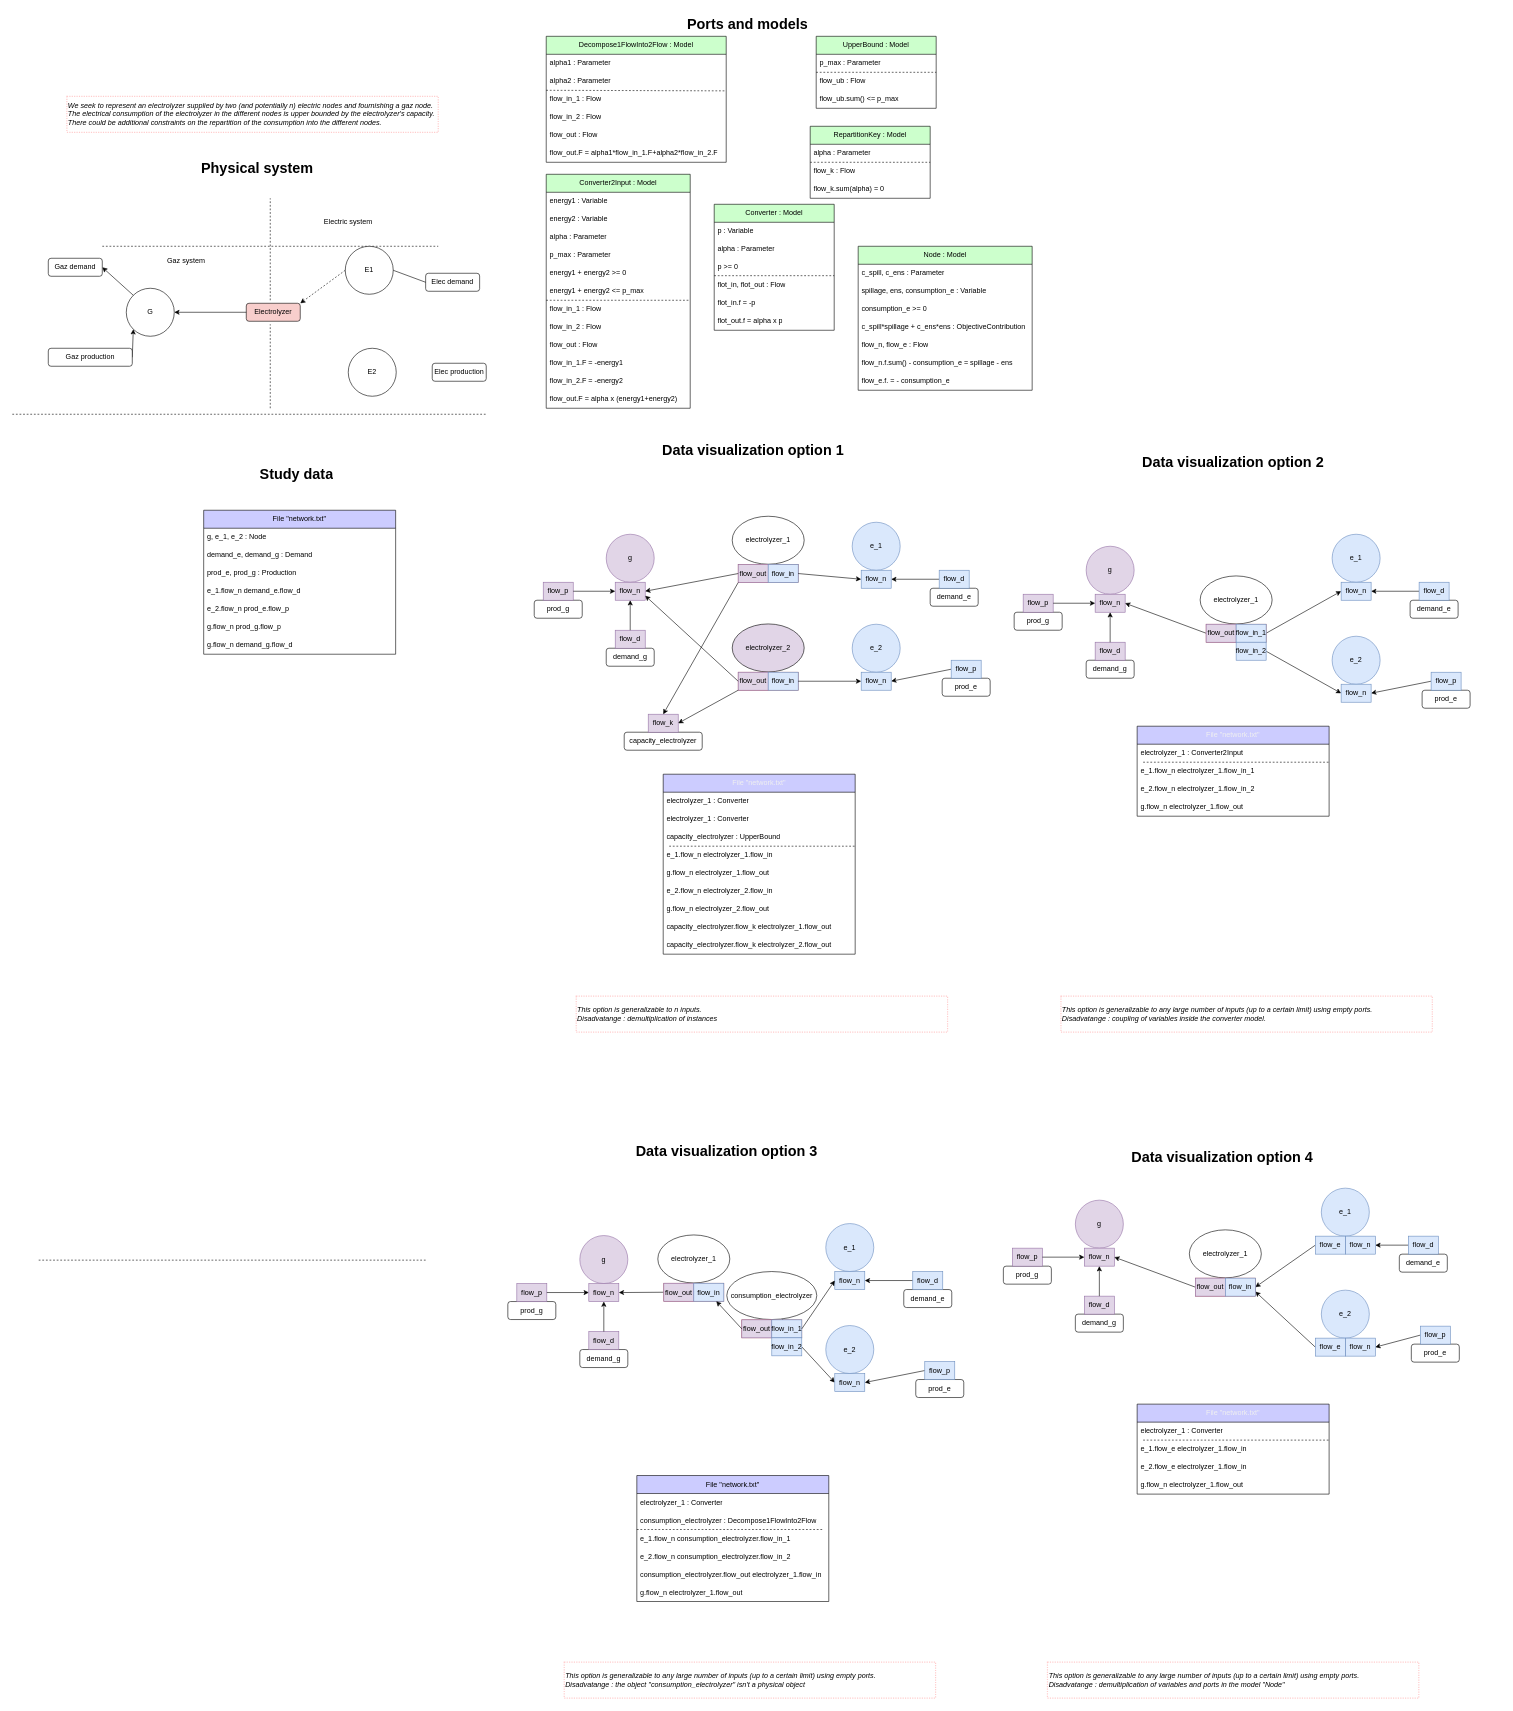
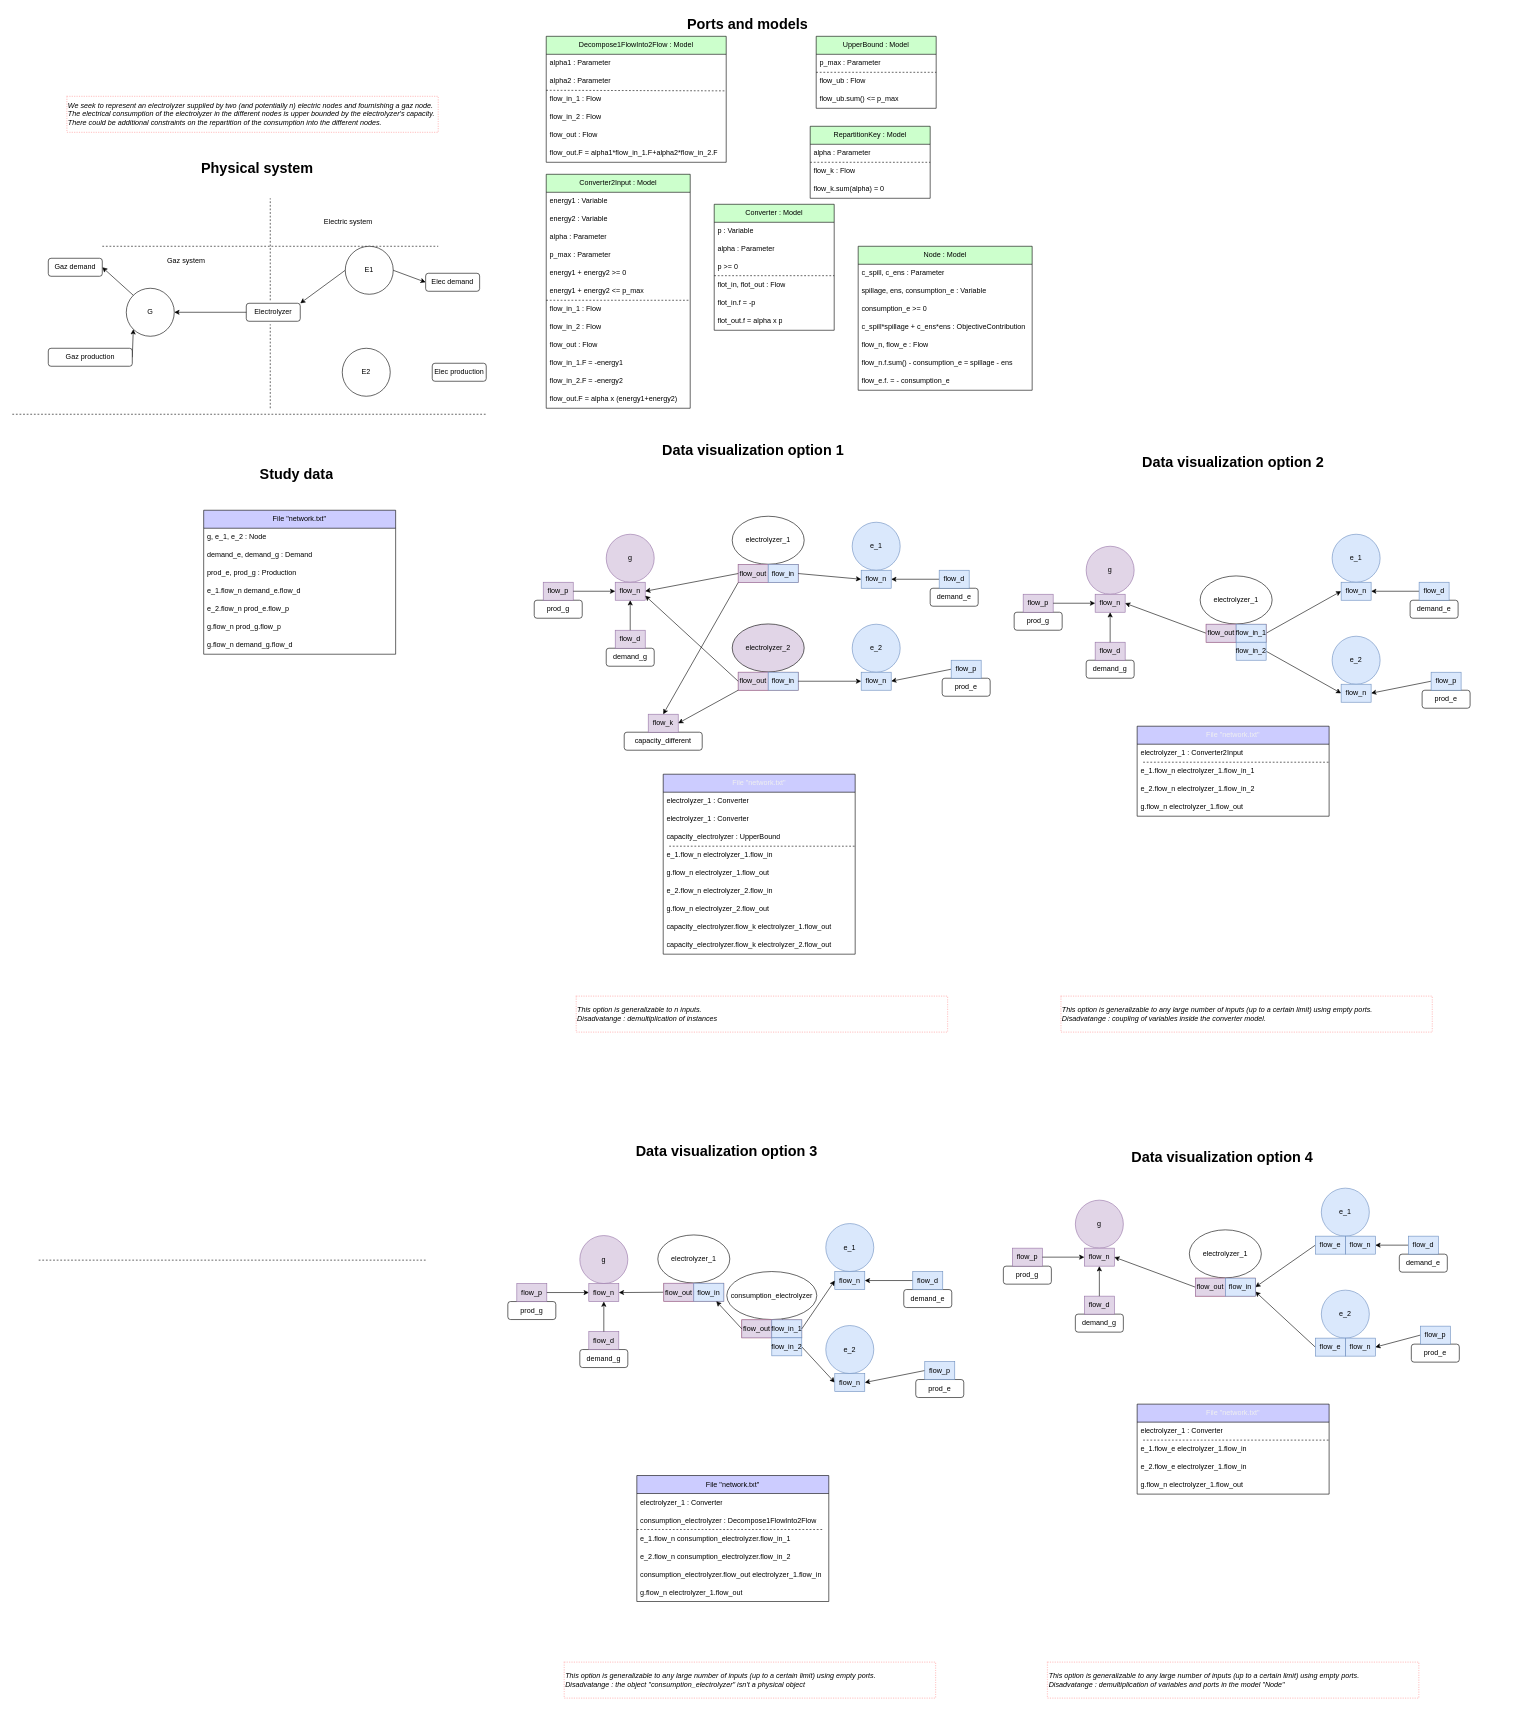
edge "E1" -- "Elec demand": arrowhead none -> classic
edge "E1" -> "Electrolyzer": style dashed -> solid
node "Electrolyzer": fillcolor #f8cecc -> #ffffff
node "E2": moved (372, 372) -> (366, 372)
node "capacity_electrolyzer": label "capacity_electrolyzer" -> "capacity_different"
